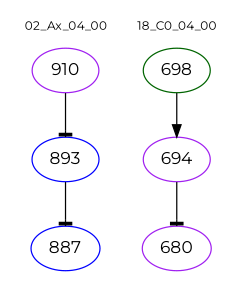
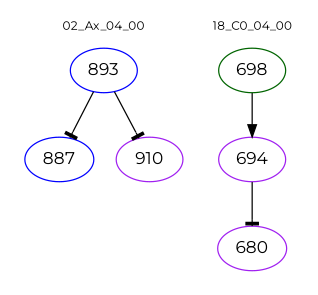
edge "910" -> "893": reversed
